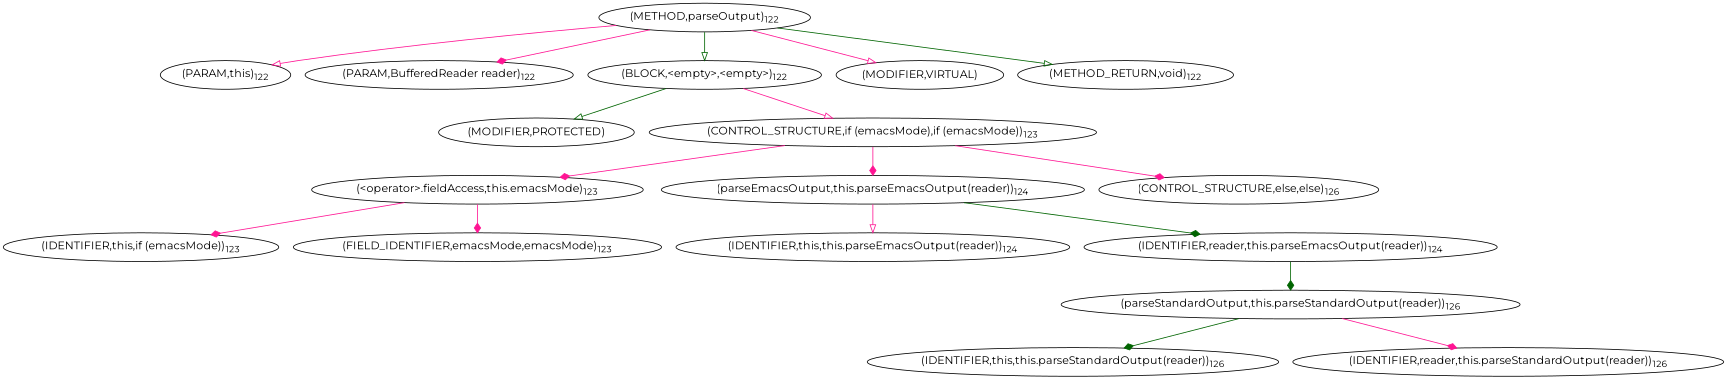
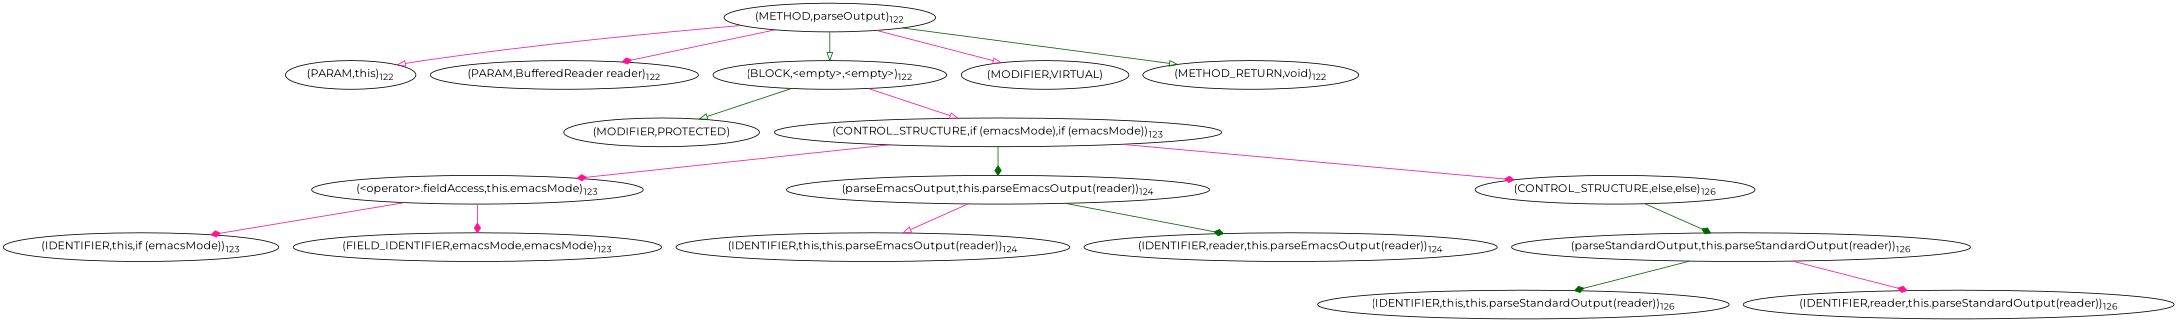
edge "(CONTROL_STRUCTURE,if (emacsMode),if (emacsMode))" -> "(parseEmacsOutput,this.parseEmacsOutput(reader))": color deeppink -> darkgreen
edge "(IDENTIFIER,reader,this.parseEmacsOutput(reader))" -> "(parseStandardOutput,this.parseStandardOutput(reader))": now "(CONTROL_STRUCTURE,else,else)" -> "(parseStandardOutput,this.parseStandardOutput(reader))"
